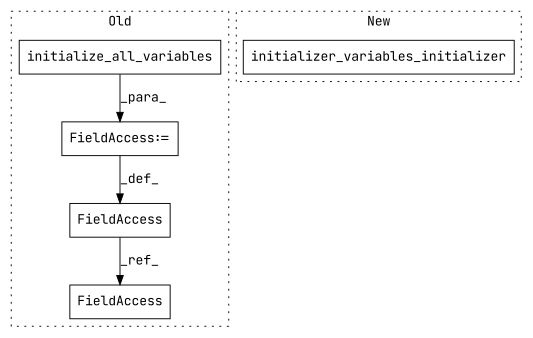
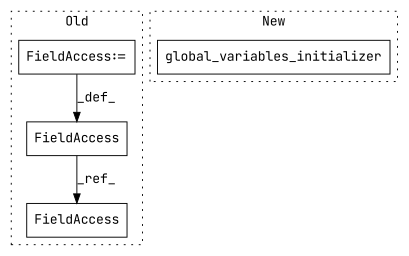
node "initialize_all_variables": removed
node "initializer_variables_initializer": label "initializer_variables_initializer" -> "global_variables_initializer"
